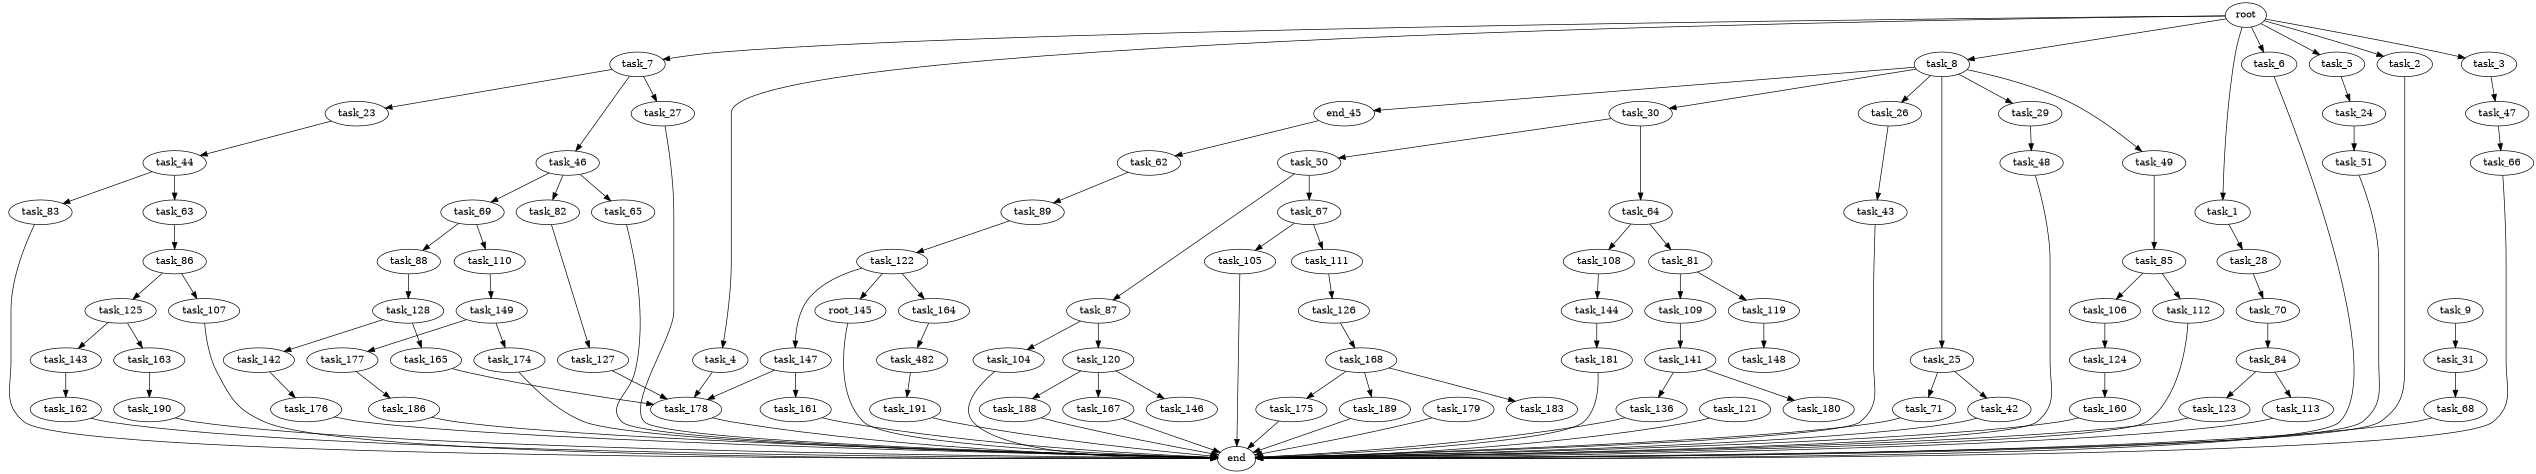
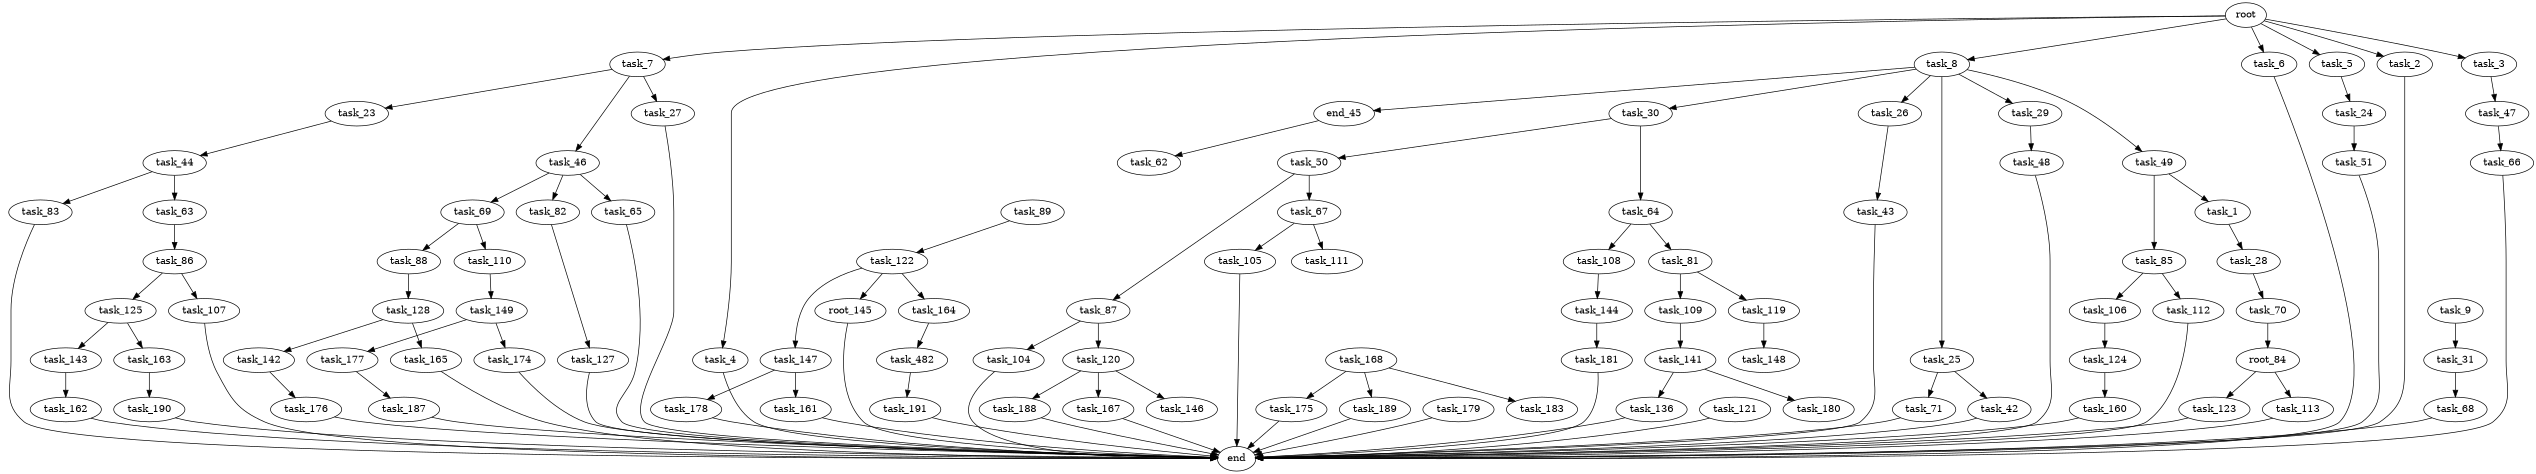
edge "root" -> "task_1": now "task_49" -> "task_1"
edge "task_62" -> "task_89": removed
node "task_126": removed
node "task_84": label "task_84" -> "root_84"
edge "task_4" -> "task_178": now "task_4" -> "end"
edge "task_127" -> "task_178": now "task_127" -> "end"
edge "task_165" -> "task_178": now "task_165" -> "end"
node "task_186": label "task_186" -> "task_187"
